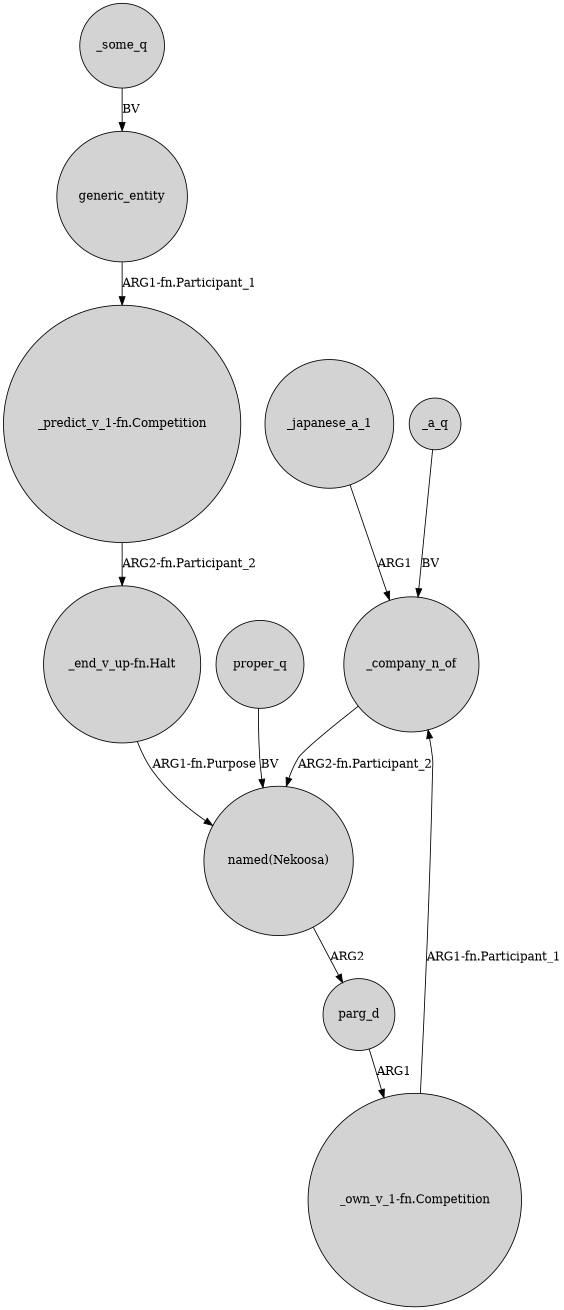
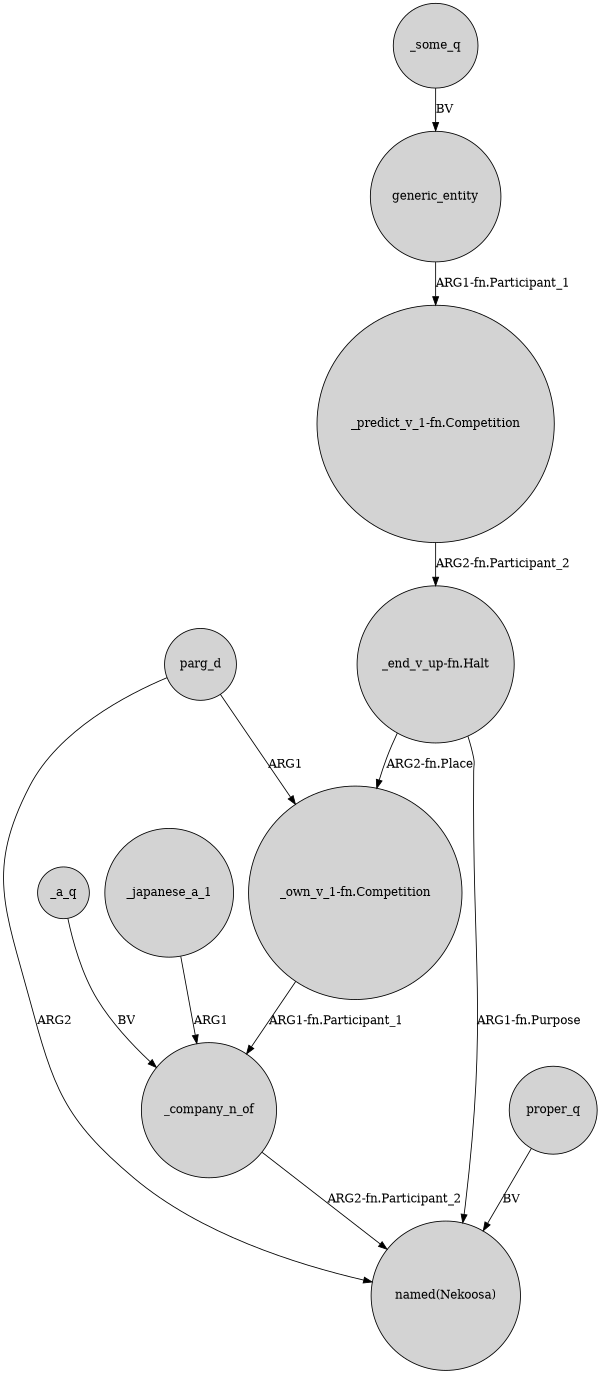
edge "_end_v_up-fn.Halt" -> "_own_v_1-fn.Competition": added, label "ARG2-fn.Place"
edge "named(Nekoosa)" -> "parg_d": reversed
